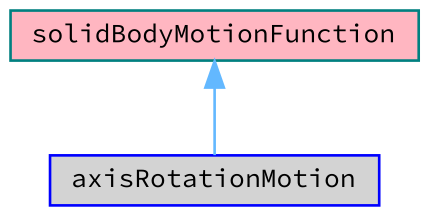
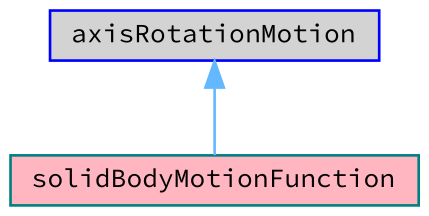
edge "axisRotationMotion" -> "solidBodyMotionFunction": reversed
